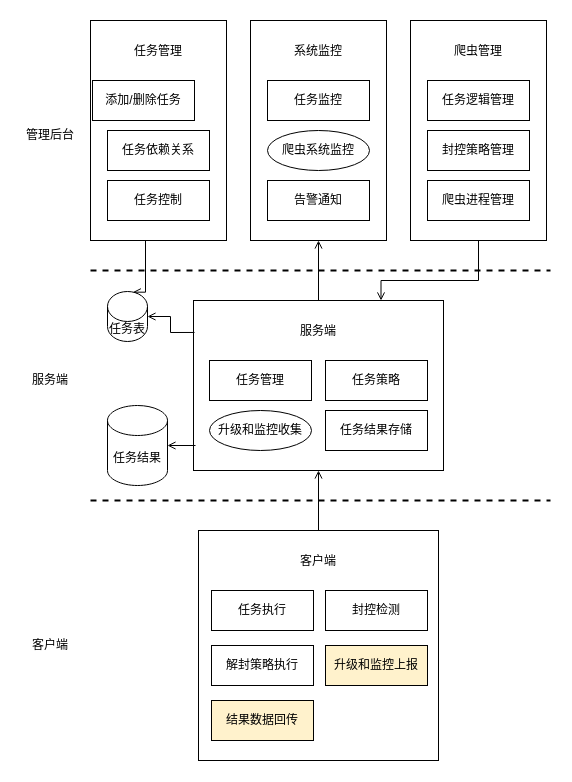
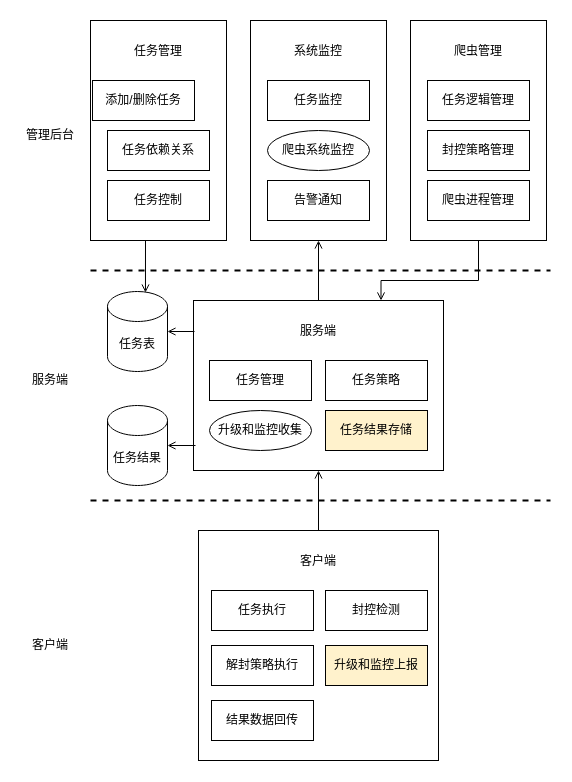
node "任务表": size 40x50 -> 60x80
node "任务结果存储": fillcolor #ffffff -> #fff2cc
node "结果数据回传": fillcolor #fff2cc -> #ffffff
